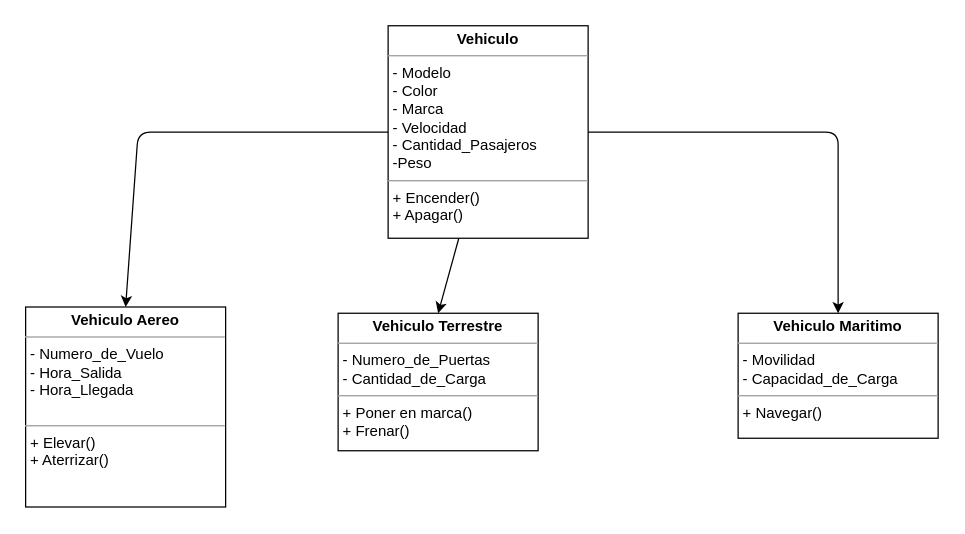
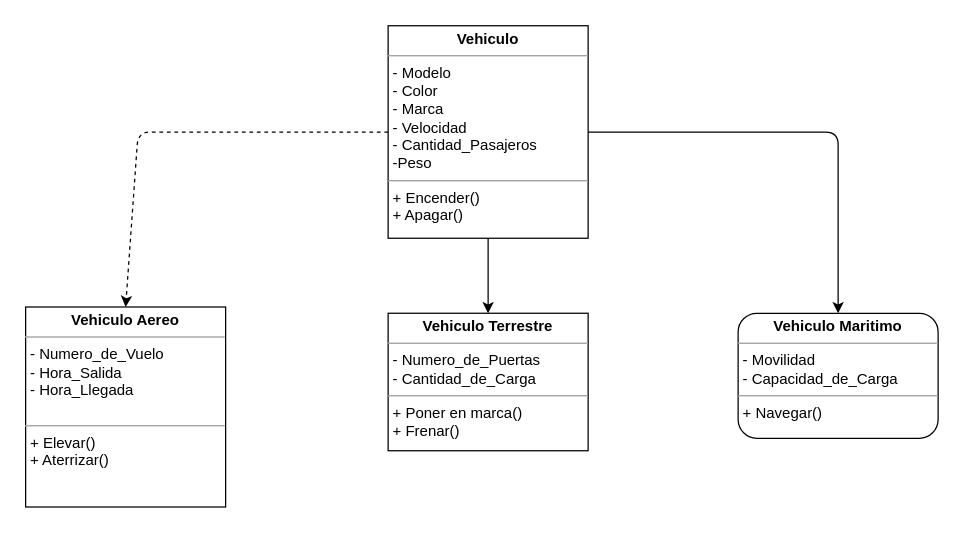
edge "Vehiculo - Modelo - Color - Marca - Velocidad - Cantidad_Pasajeros -Peso + Encender() + Apagar()" -> "Vehiculo Aereo - Numero_de_Vuelo - Hora_Salida - Hora_Llegada + Elevar() + Aterrizar()": style solid -> dashed
node "Vehiculo Maritimo - Movilidad - Capacidad_de_Carga + Navegar()": shape rectangle -> rounded rectangle
node "Vehiculo Terrestre - Numero_de_Puertas - Cantidad_de_Carga + Poner en marca() + Frenar()": moved (438, 382) -> (488, 382)
